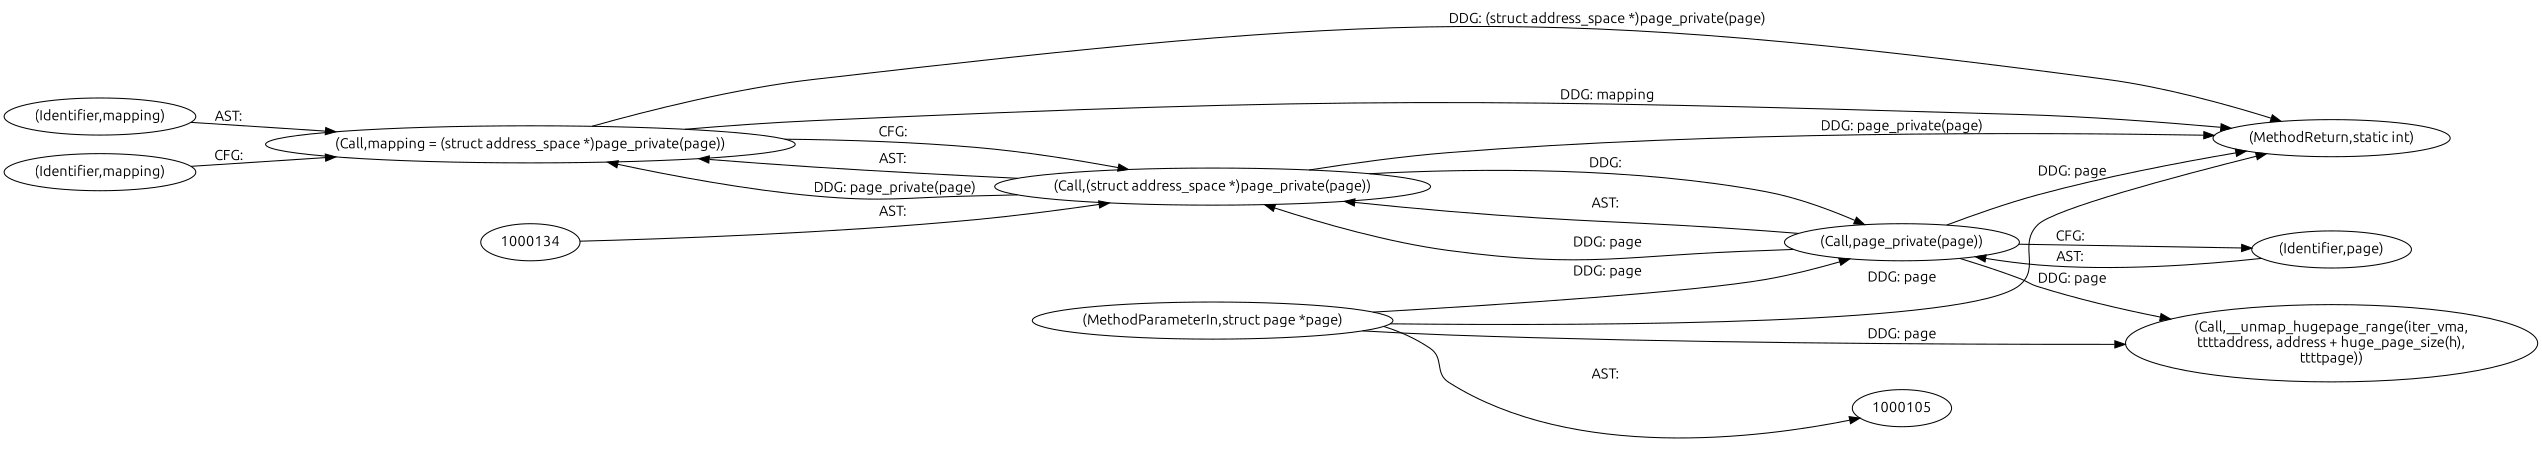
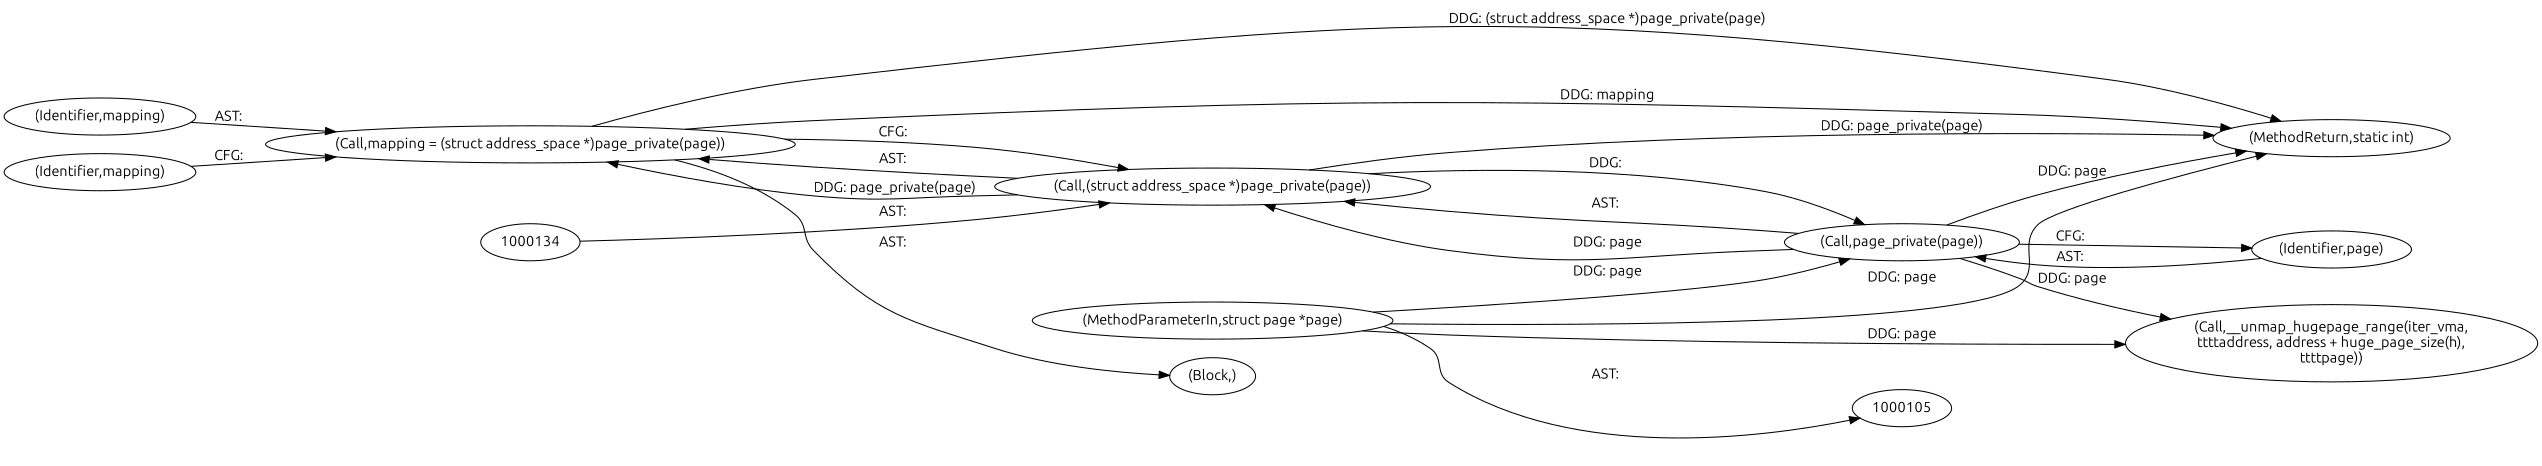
node "(Block,)": added
